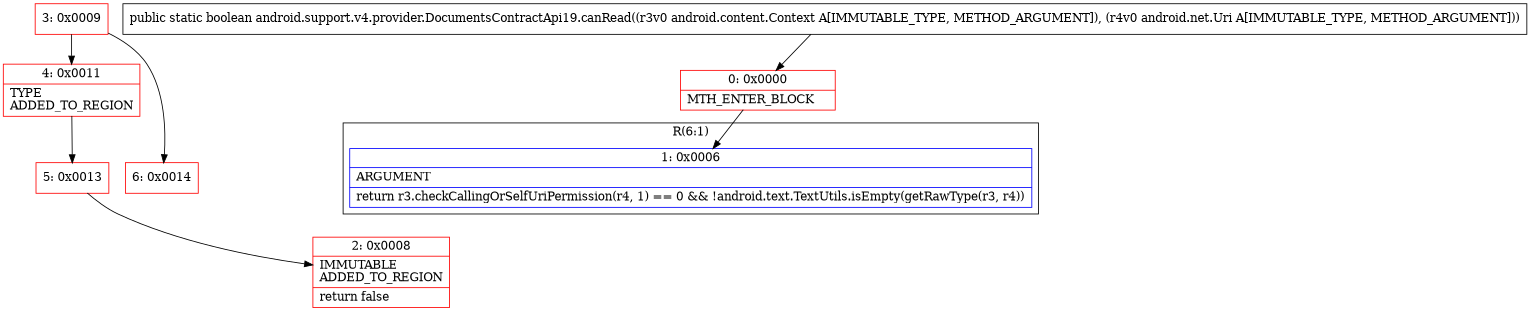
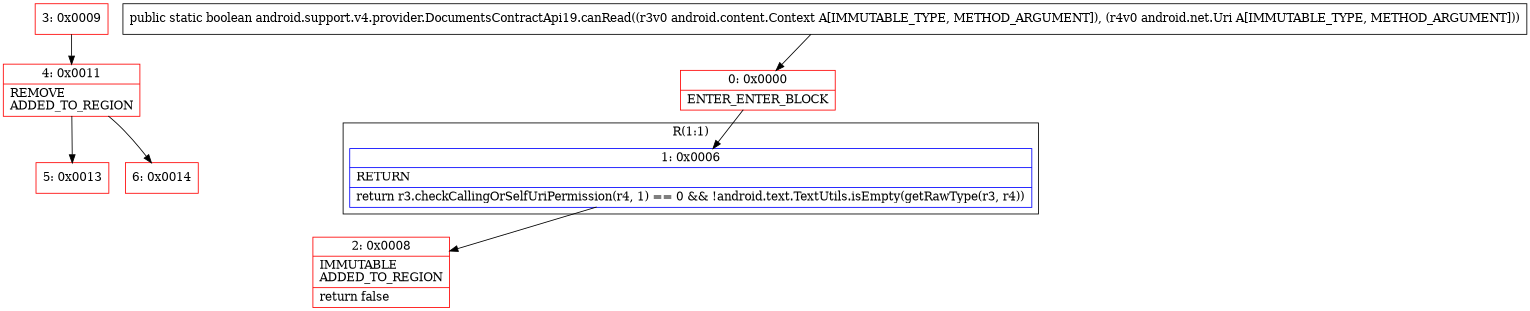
edge "3: 0x0009" -> "6: 0x0014": now "4: 0x0011" -> "6: 0x0014"
node "4: 0x0011": text "TYPE" -> "REMOVE"
node "0: 0x0000": text "MTH_ENTER_BLOCK" -> "ENTER_ENTER_BLOCK"
cluster "R(6:1)": label "R(6:1)" -> "R(1:1)"
node "1: 0x0006": text "ARGUMENT" -> "RETURN"
edge "5: 0x0013" -> "2: 0x0008": now "1: 0x0006" -> "2: 0x0008"
